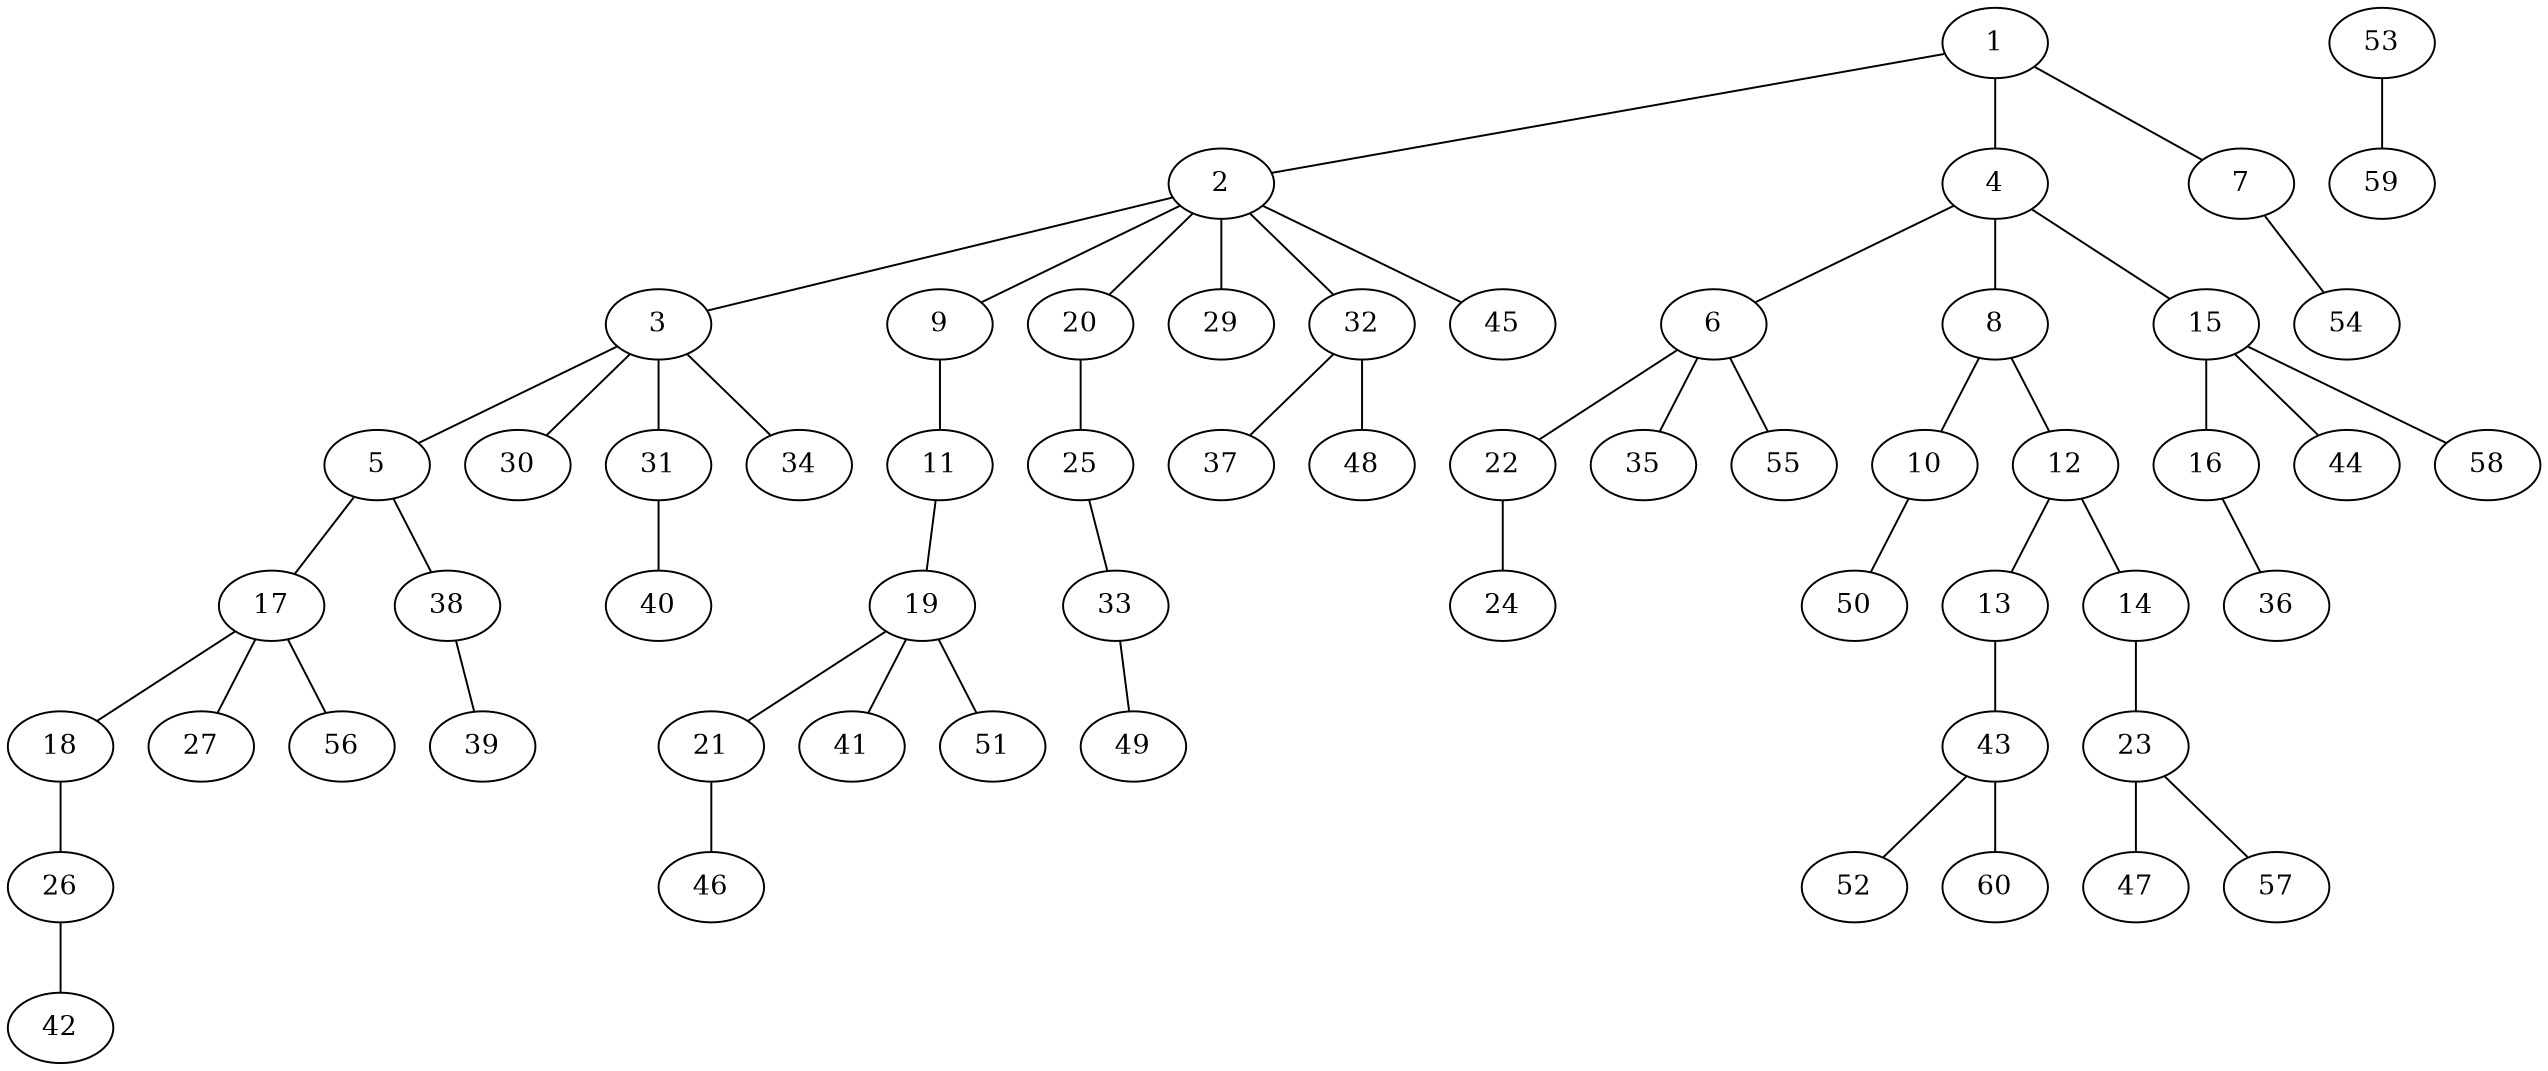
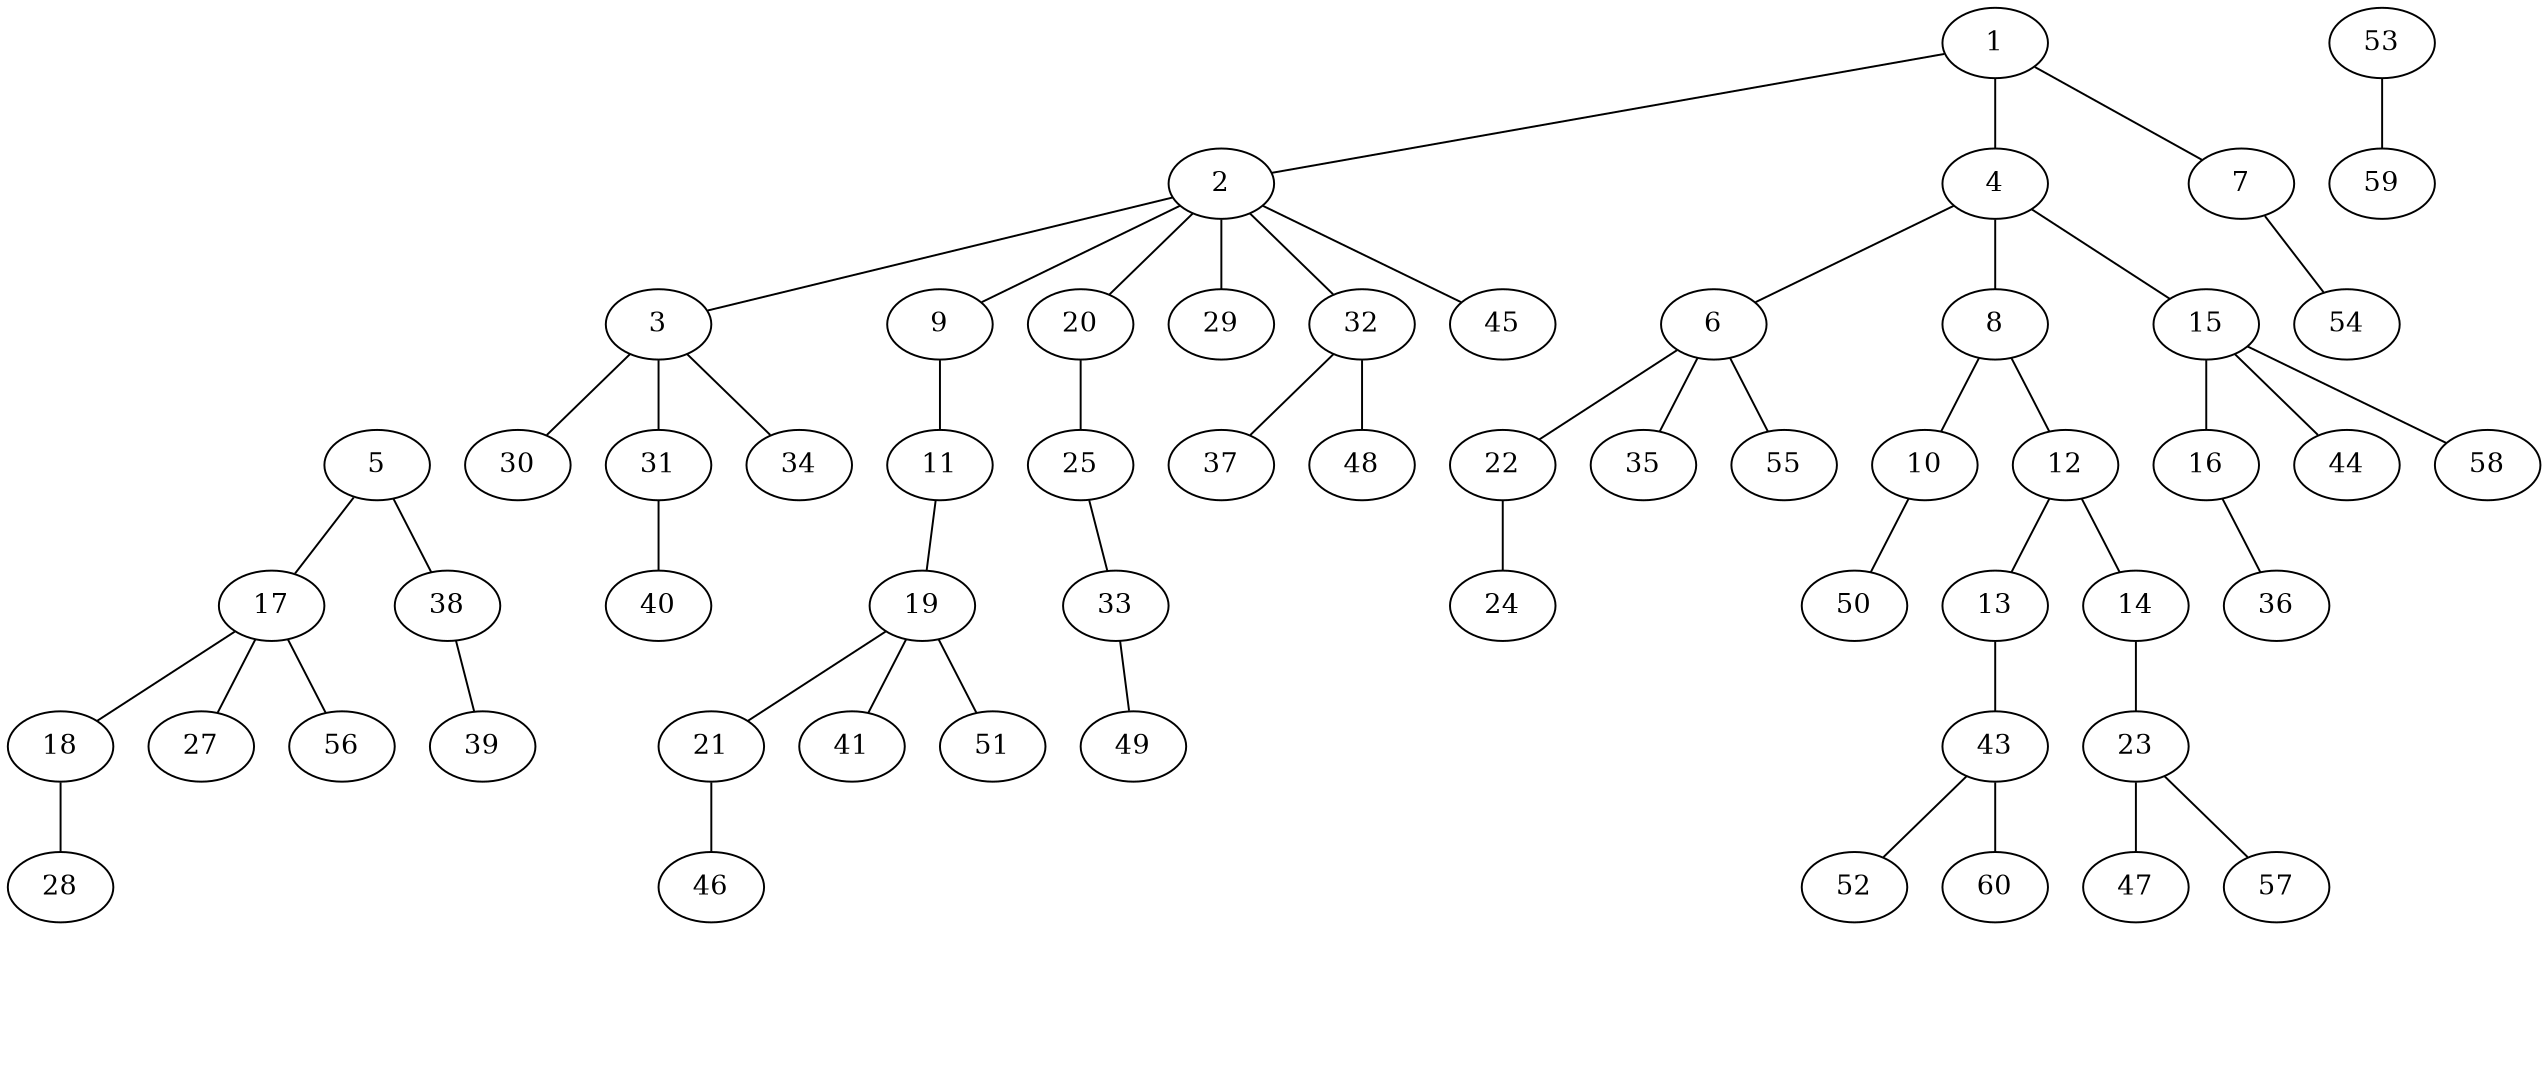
edge "3" -- "5": removed
node "26": label "26" -> "28"
node "42": removed
